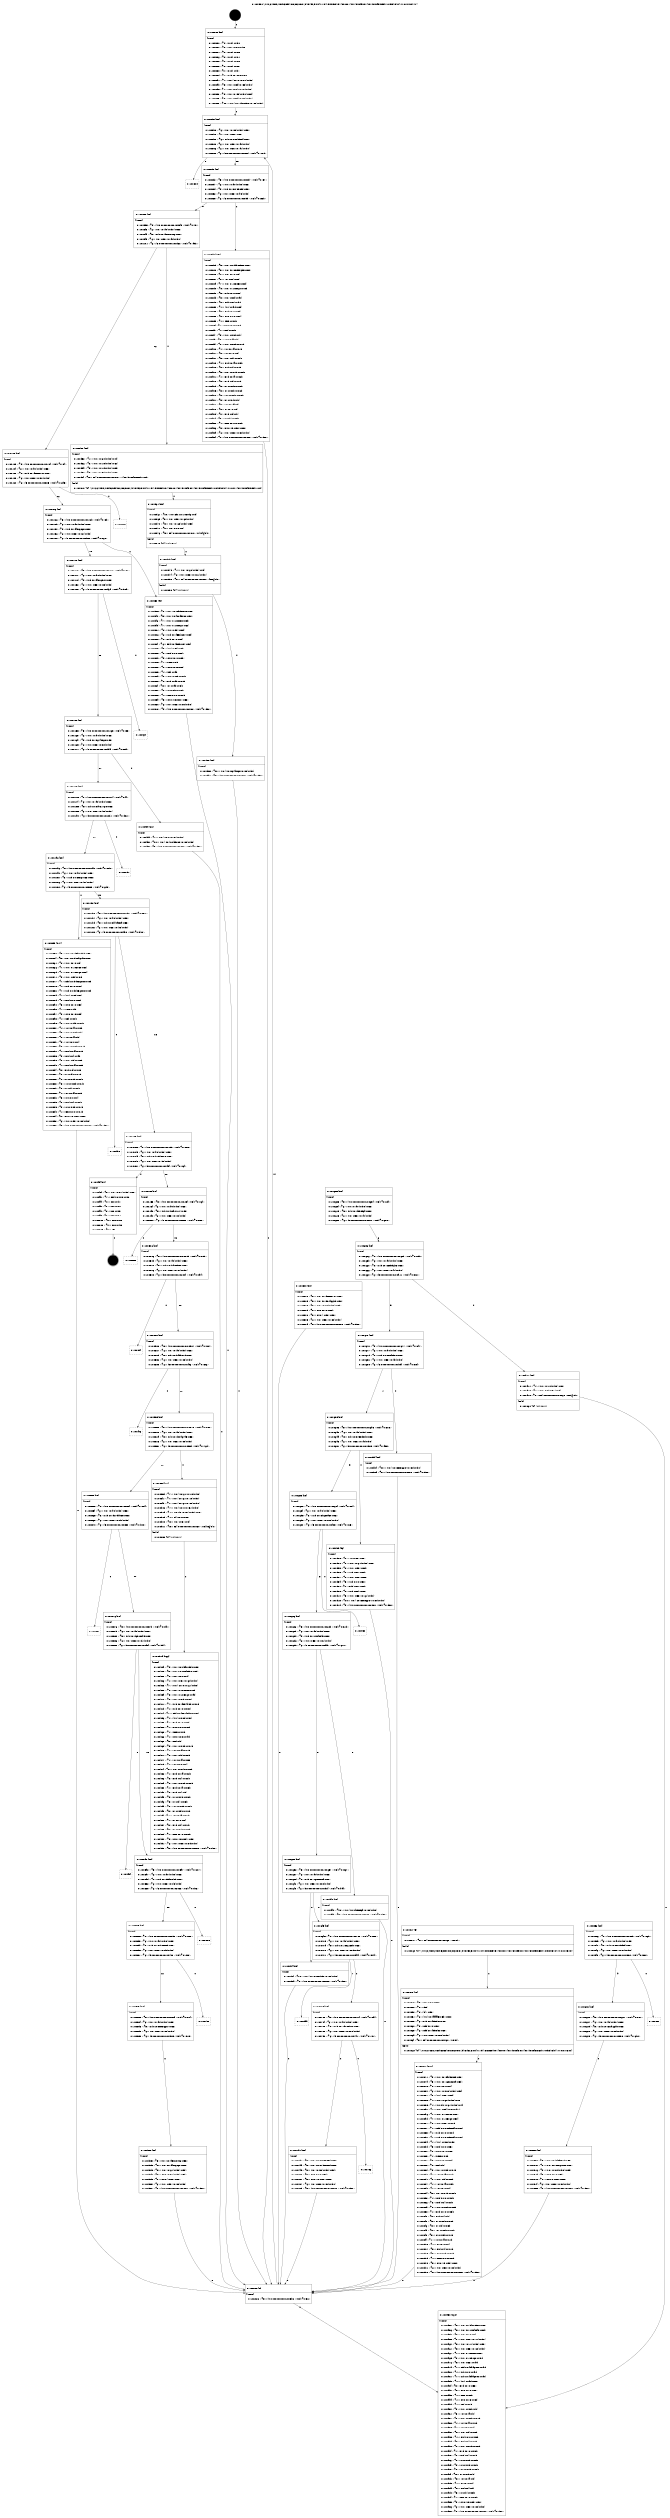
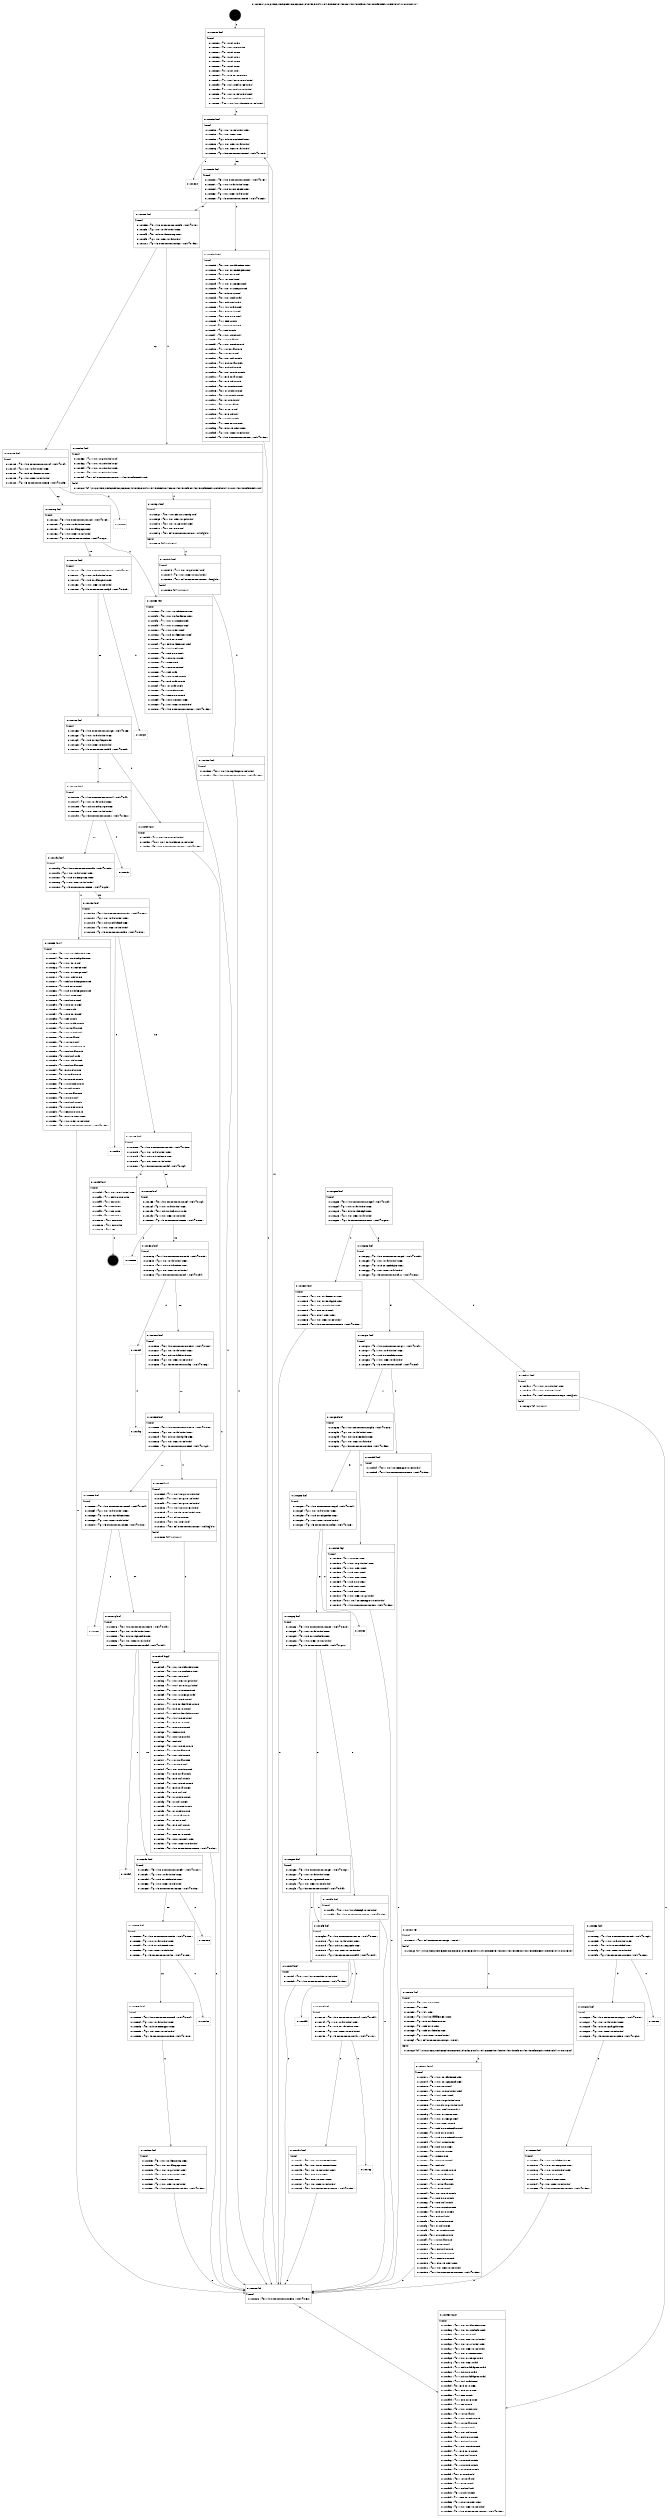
edge "0x40163a [28]" -> "0x401a00 [30]": added, label "1"
edge "0x401522 [28]" -> "0x401fb6": now "0x40201f" -> "0x401fb6"
edge "0x401b19 [166]" -> "0x402122 [5]": added, label "1"
